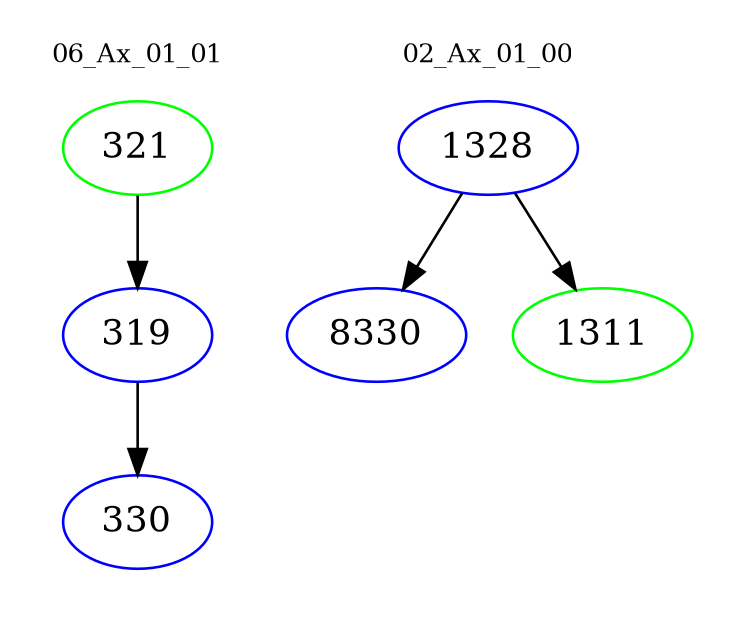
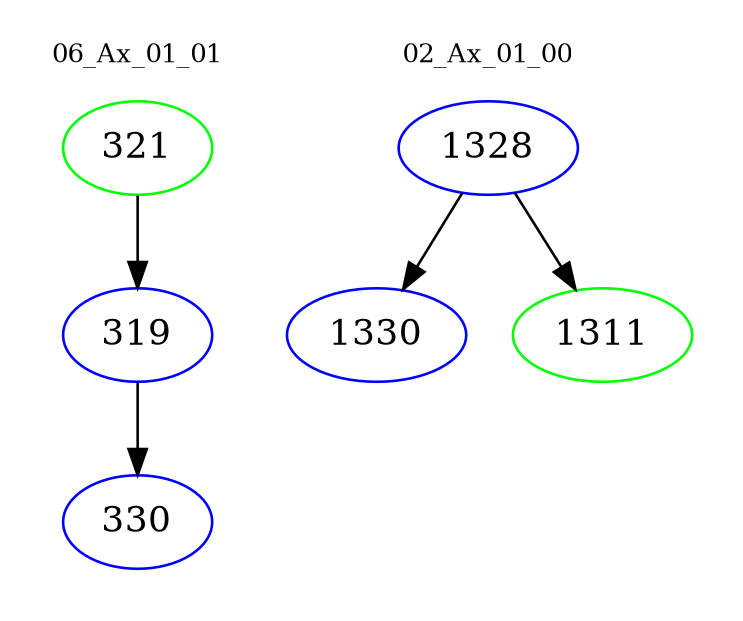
node "8330": label "8330" -> "1330"
